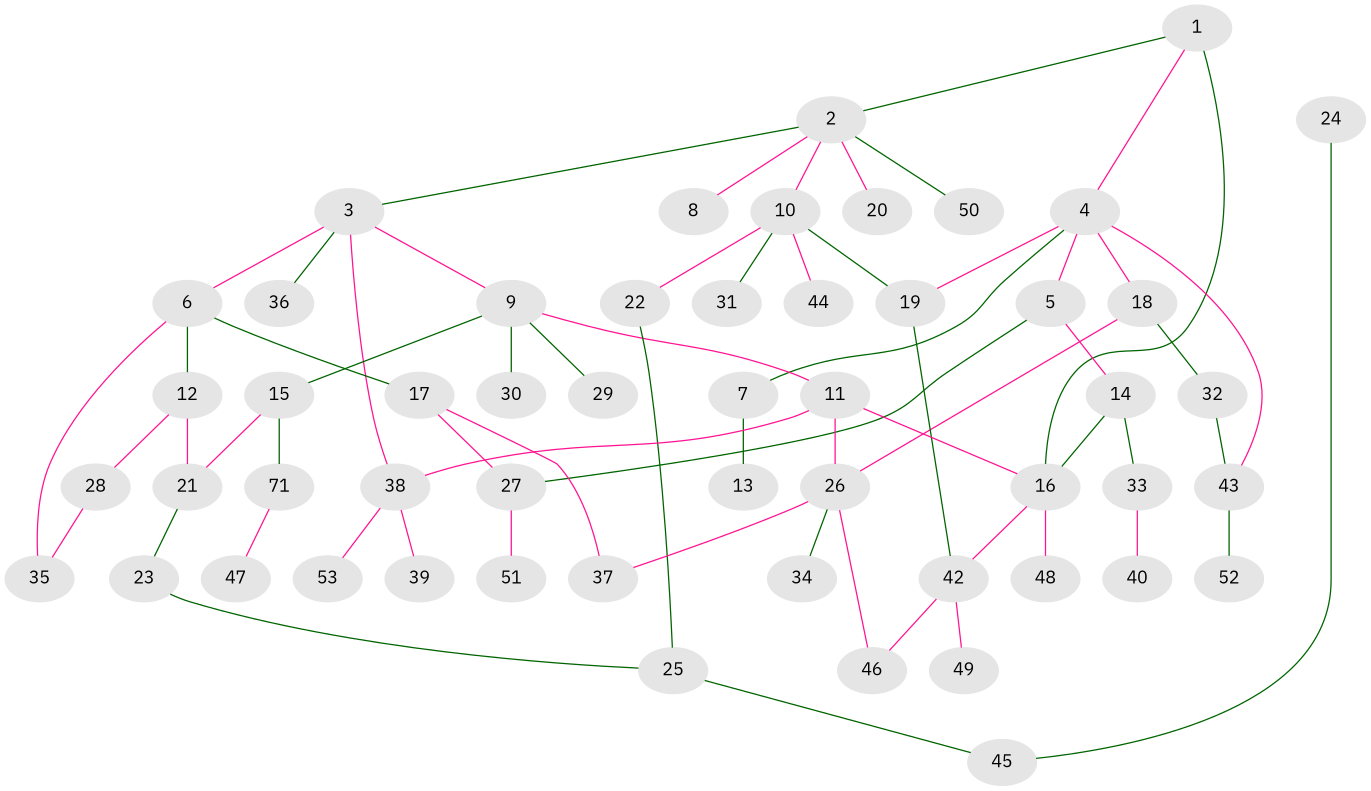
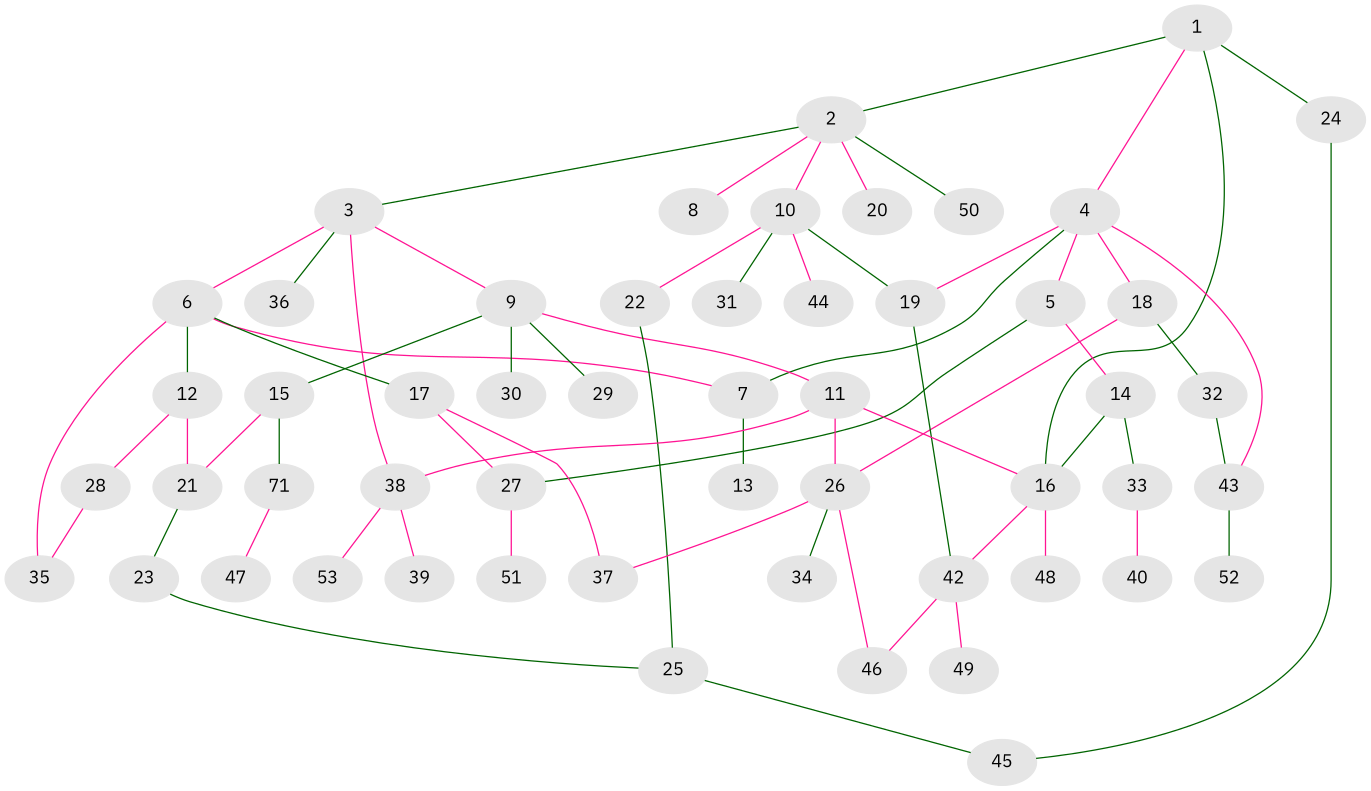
edge "1" -- "24": added
edge "6" -- "7": added
